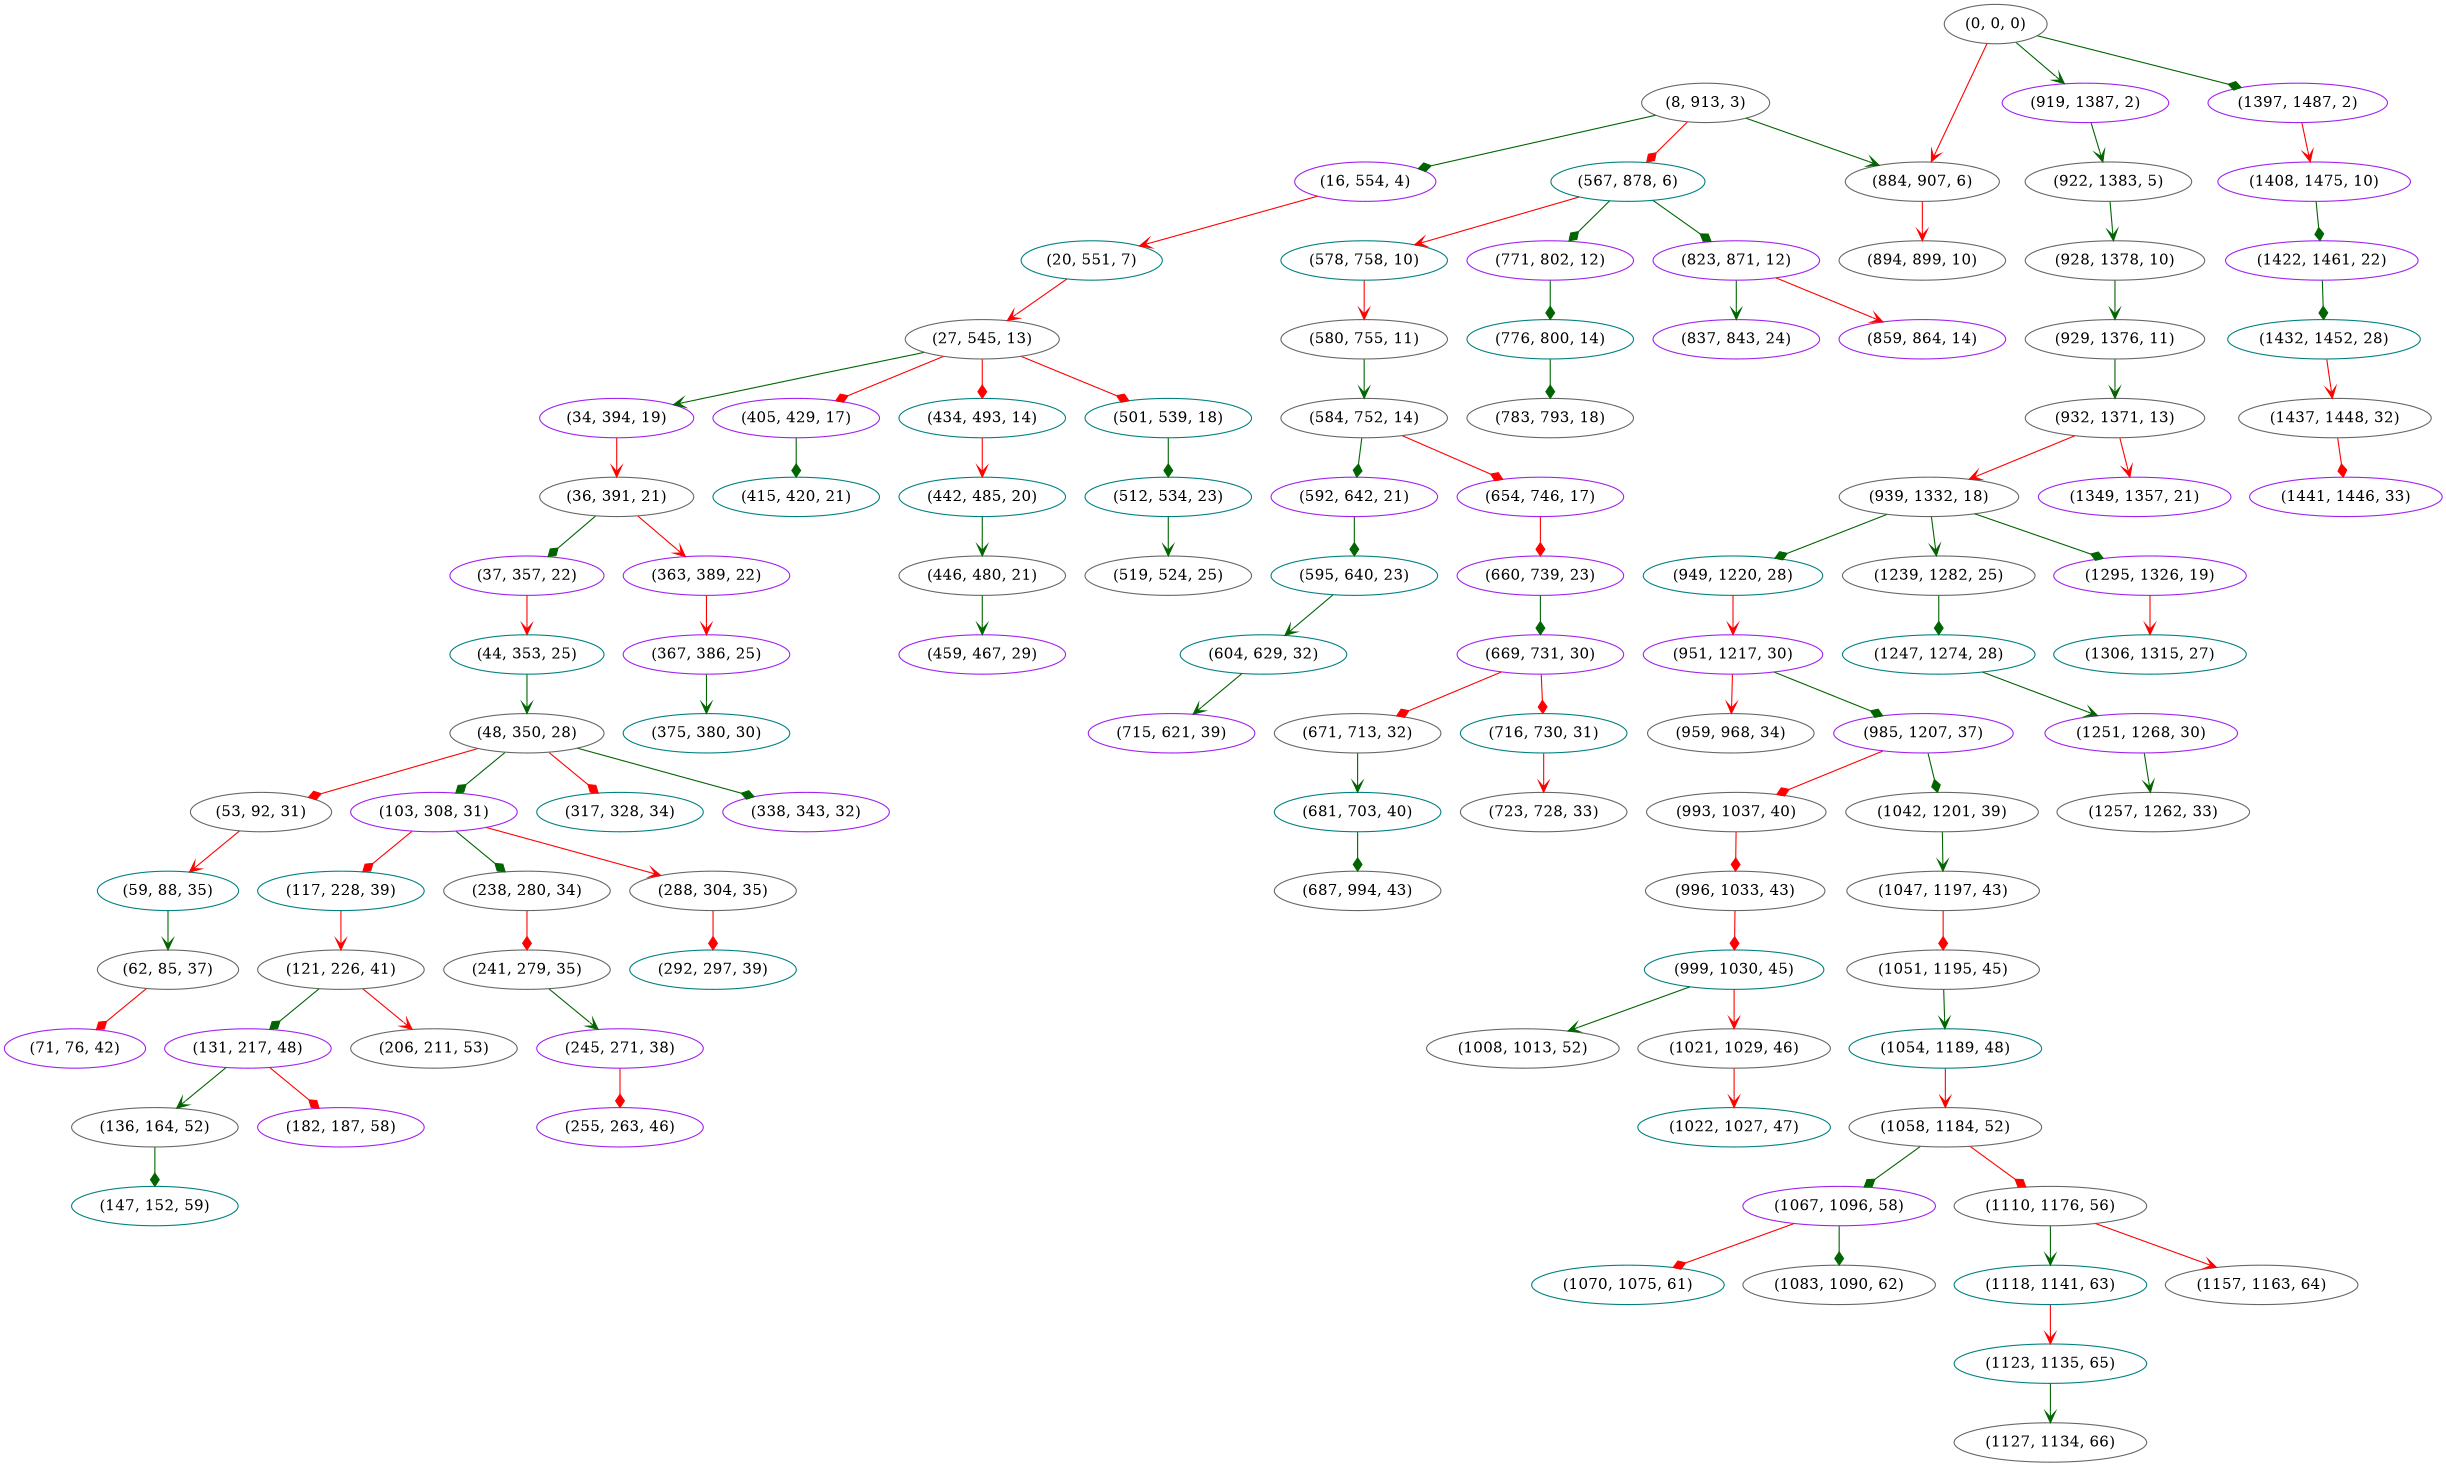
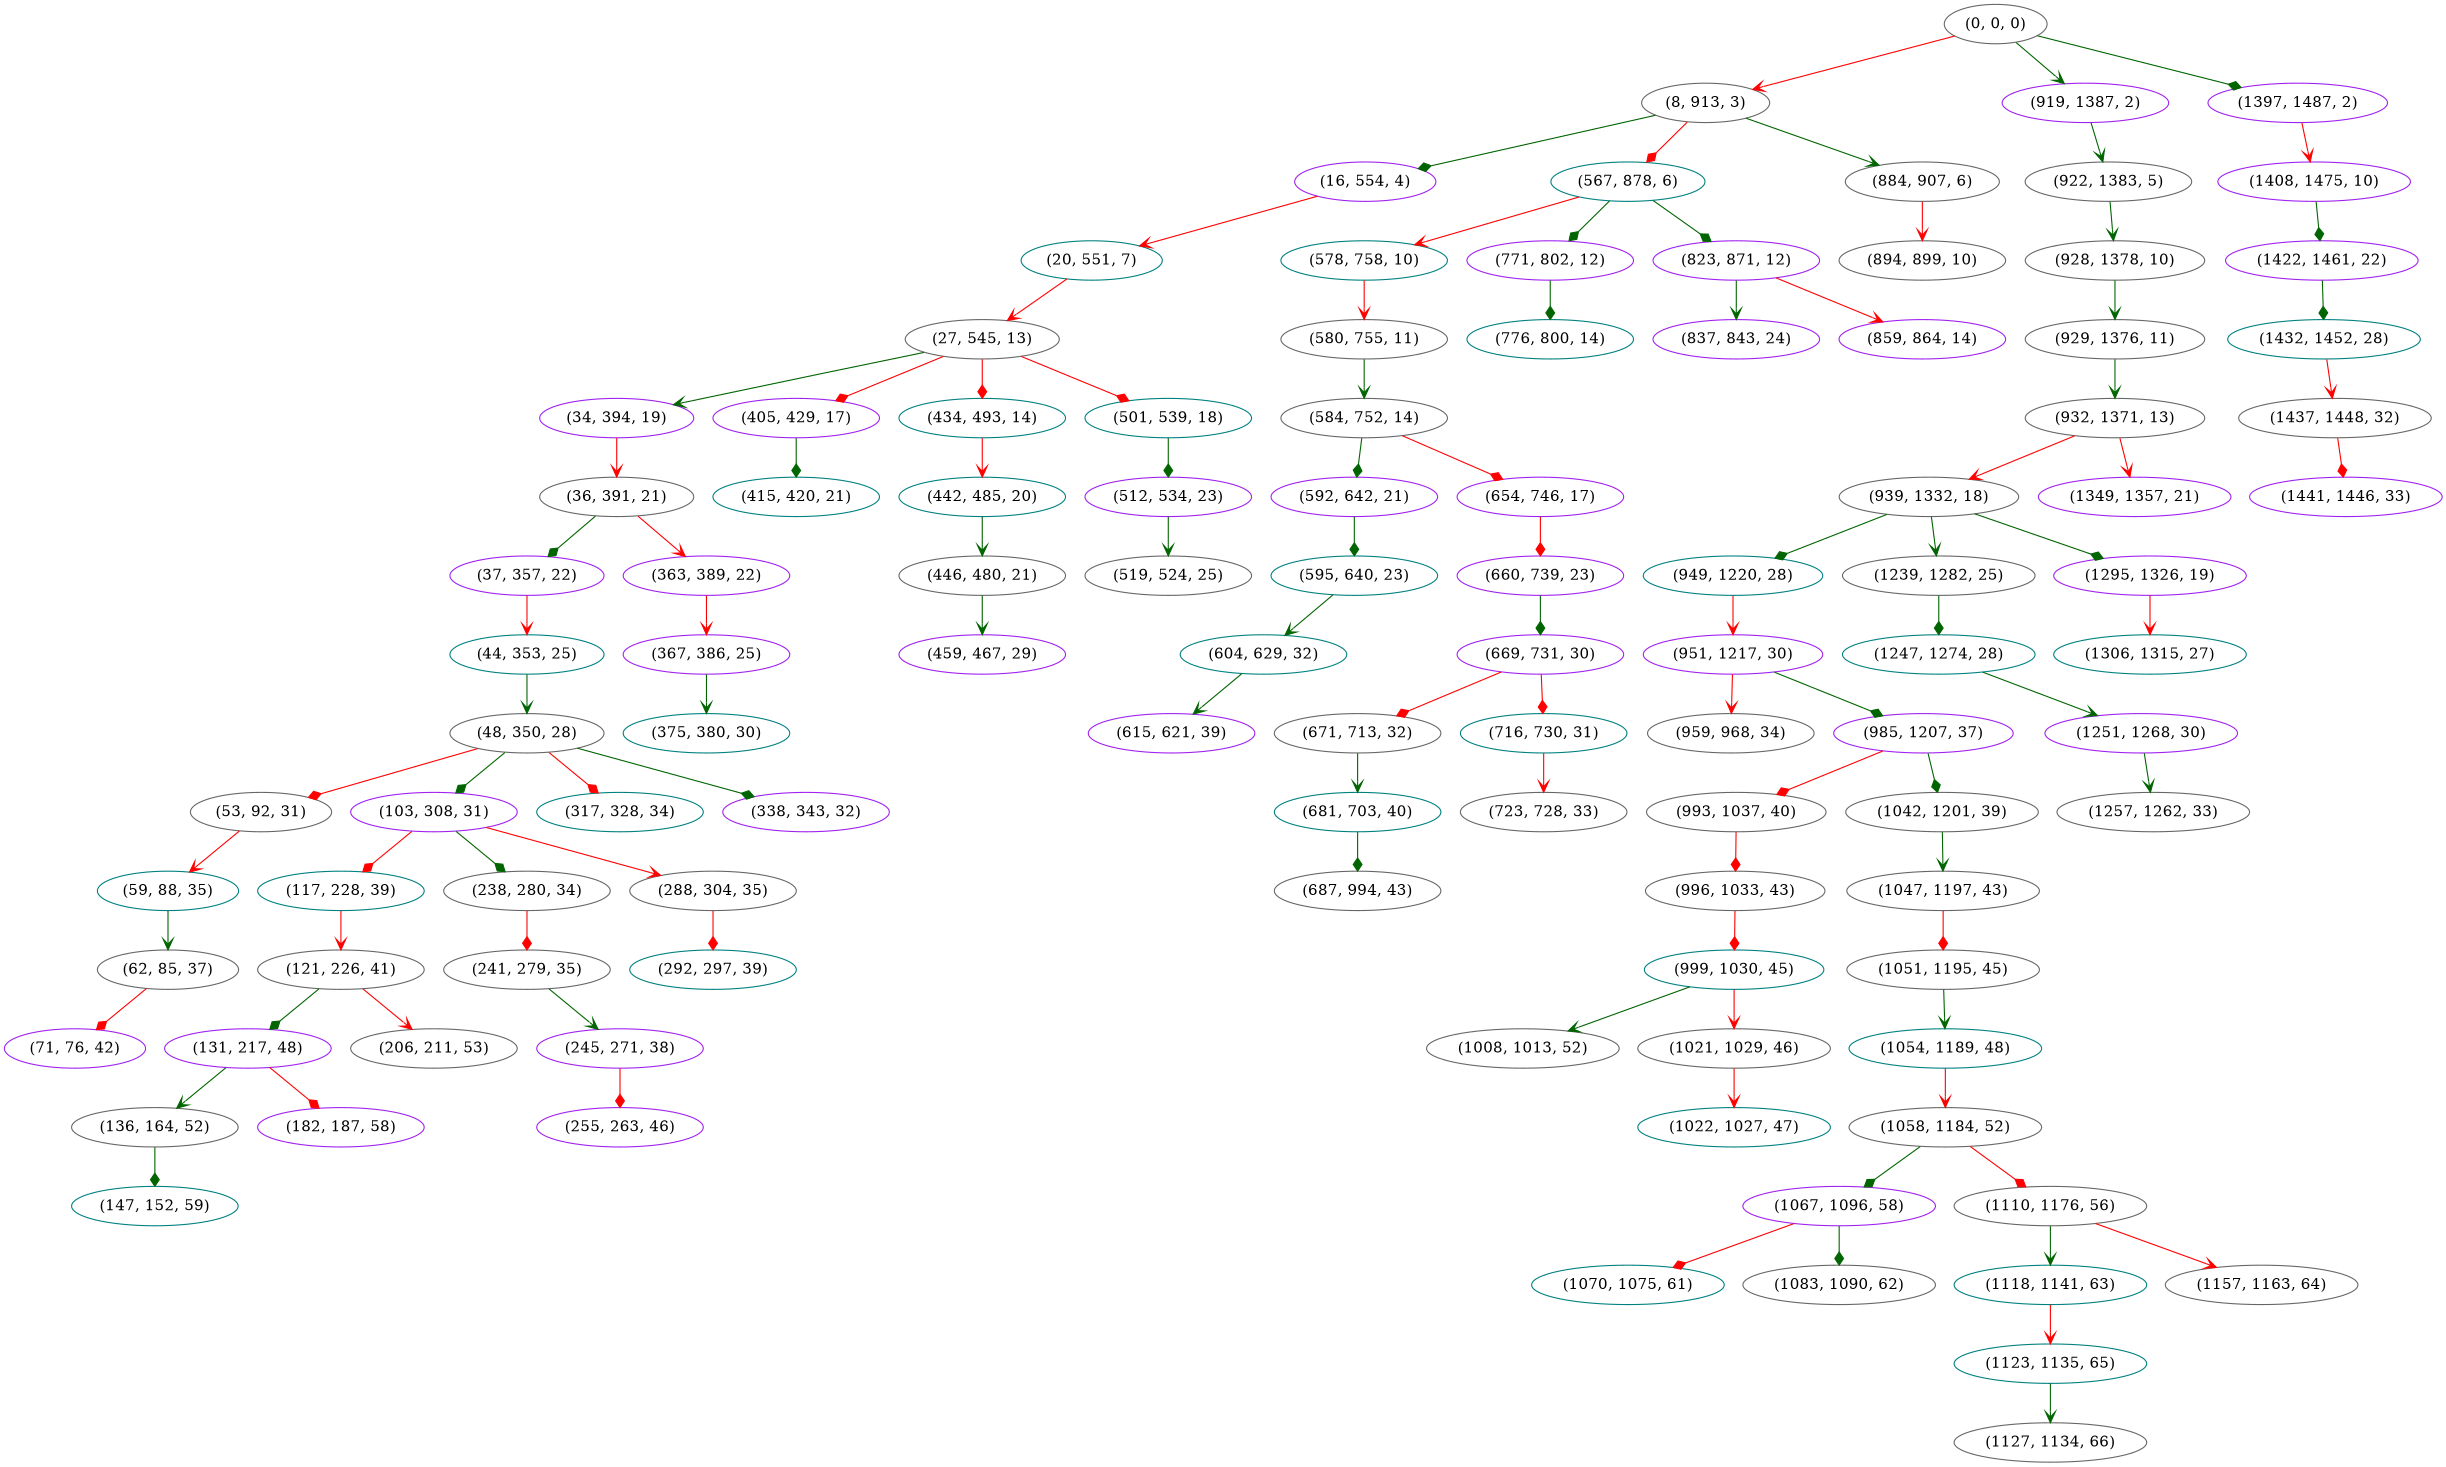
edge "(0, 0, 0)" -> "(884, 907, 6)": now "(0, 0, 0)" -> "(8, 913, 3)"
node "(783, 793, 18)": removed
node "(512, 534, 23)": color teal -> purple
node "(715, 621, 39)": label "(715, 621, 39)" -> "(615, 621, 39)"
